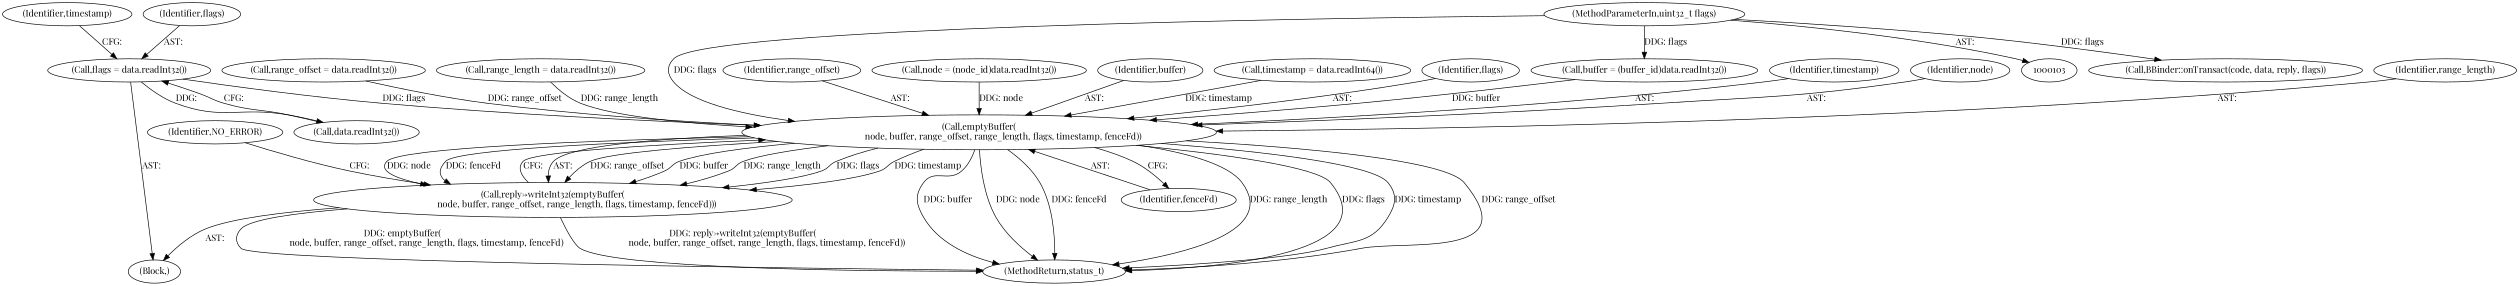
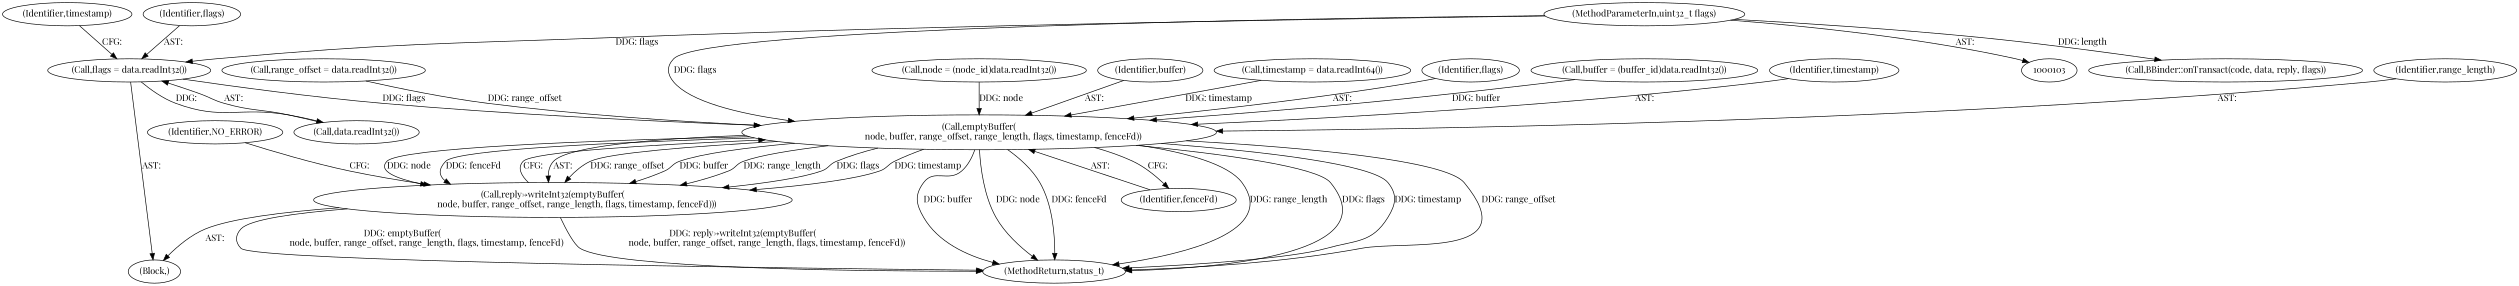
edge "(MethodParameterIn,uint32_t flags)" -> "(Call,buffer = (buffer_id)data.readInt32())": now "(MethodParameterIn,uint32_t flags)" -> "(Call,flags = data.readInt32())"
edge "(MethodParameterIn,uint32_t flags)" -> "(Call,BBinder::onTransact(code, data, reply, flags))": label "DDG: flags" -> "DDG: length"
node "(Call,range_length = data.readInt32())": removed
node "(Identifier,range_offset)": removed
node "(Identifier,node)": removed
edge "(Call,data.readInt32())" -> "(Call,flags = data.readInt32())": label "CFG: " -> "AST: "
